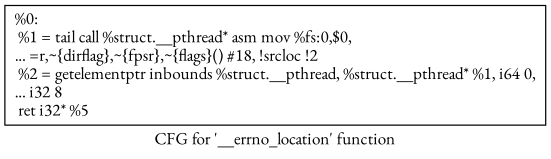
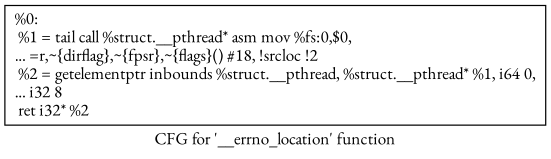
node "%0:": text "ret i32* %5" -> "ret i32* %2"
